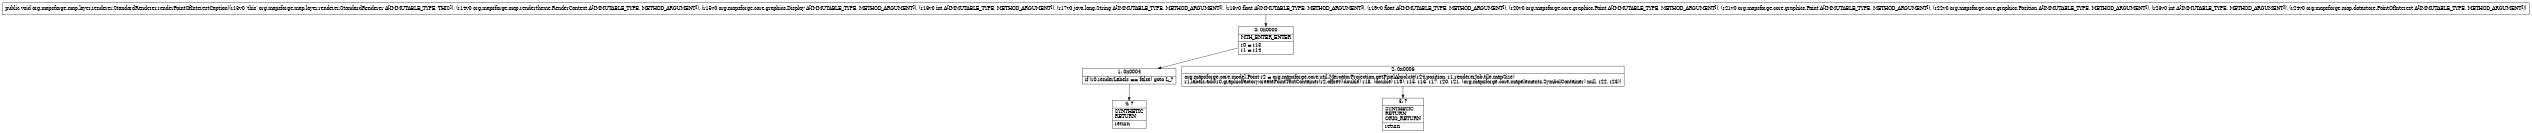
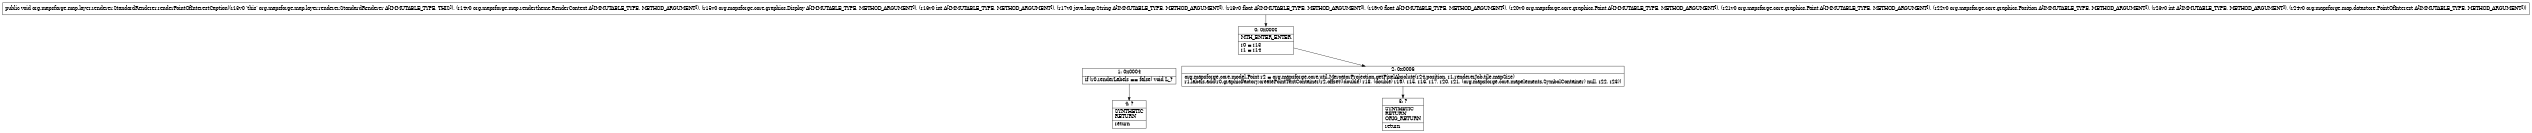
edge "0: 0x0000" -> "1: 0x0004": now "0: 0x0000" -> "2: 0x0006"
node "1: 0x0004": text "if (r0.renderLabels == false) goto L_?" -> "if (r0.renderLabels == false) void L_?"
